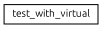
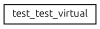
node "test_with_virtual": label "test_with_virtual" -> "test_test_virtual"
